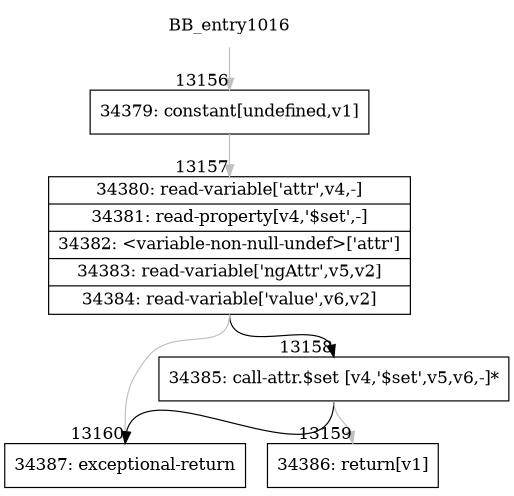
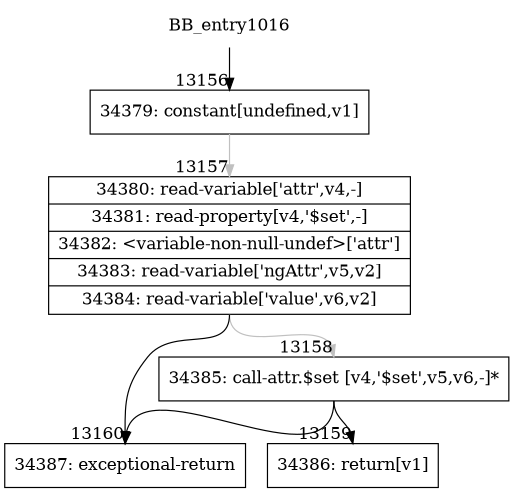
edge "BB_entry1016" -> "34379: constant[undefined,v1]": color gray -> black
edge "34380: read-variable['attr',v4,-]" -> "34385: call-attr.$set [v4,'$set',v5,v6,-]*": color black -> gray
edge "34380: read-variable['attr',v4,-]" -> "34387: exceptional-return": color gray -> black
edge "34385: call-attr.$set [v4,'$set',v5,v6,-]*" -> "34386: return[v1]": color gray -> black
